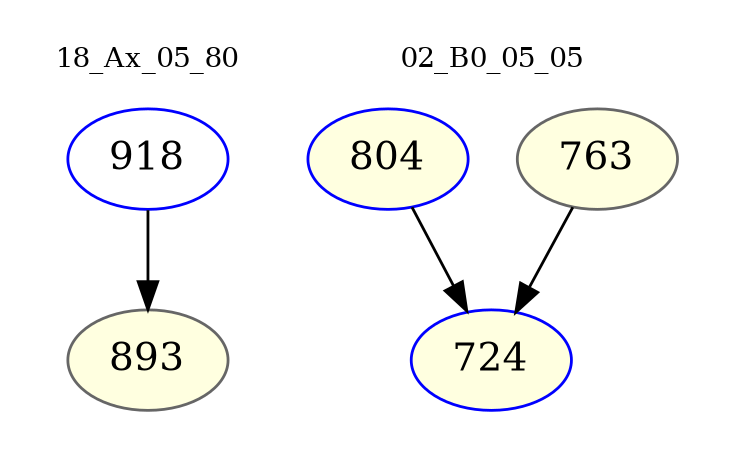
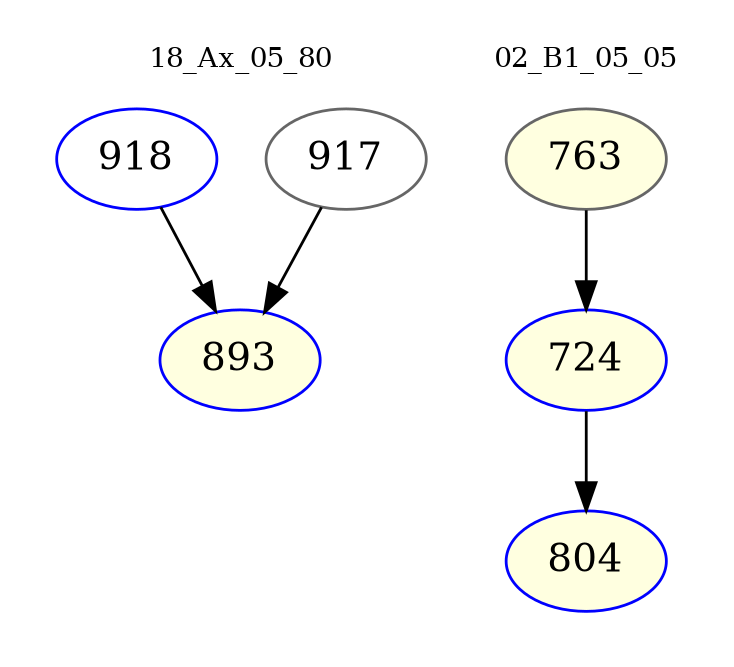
cluster "02_B0_05_05": label "02_B0_05_05" -> "02_B1_05_05"
node "917": added
edge "804" -> "724": reversed
node "893": color gray40 -> blue
